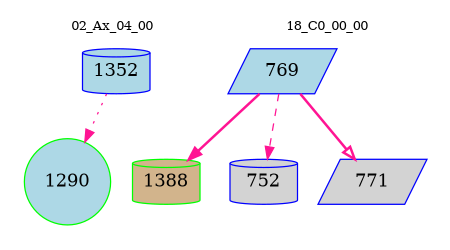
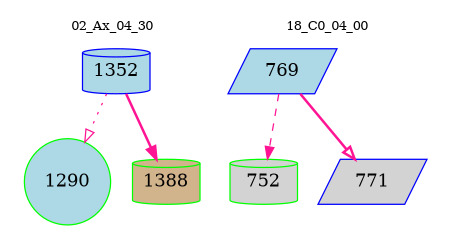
cluster "02_Ax_04_00": label "02_Ax_04_00" -> "02_Ax_04_30"
cluster "18_C0_00_00": label "18_C0_00_00" -> "18_C0_04_00"
edge "1352" -> "1290": arrowhead normal -> onormal
edge "769" -> "1388": now "1352" -> "1388"
node "752": color blue -> green
